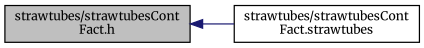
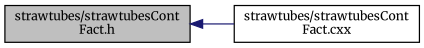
node "strawtubes/strawtubesCont Fact.strawtubes": label "strawtubes/strawtubesCont Fact.strawtubes" -> "strawtubes/strawtubesCont Fact.cxx"
